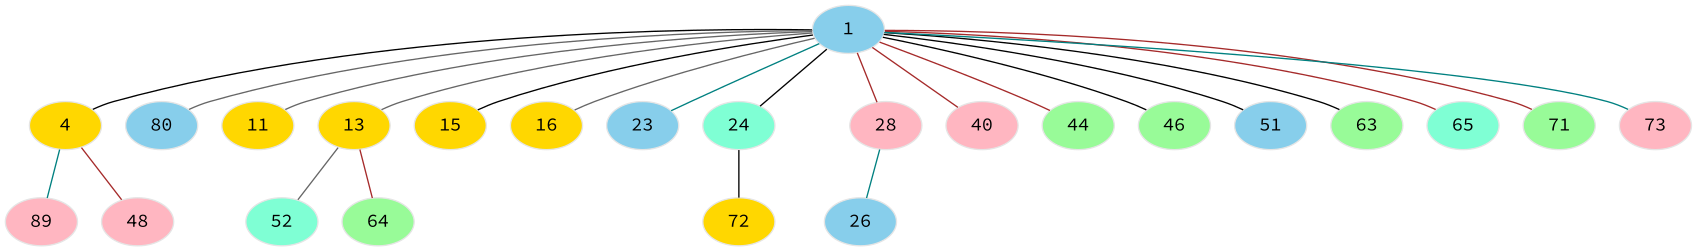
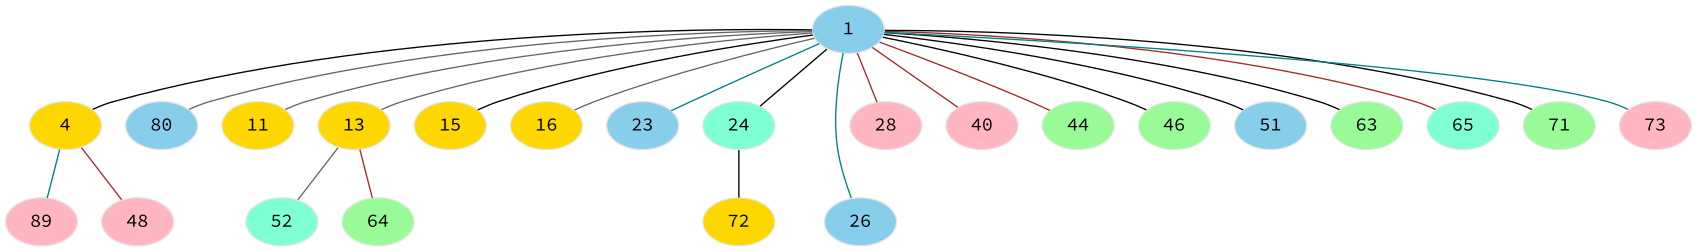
edge "1" -- "71": color brown -> black
edge "28" -- "26": now "1" -- "26"
